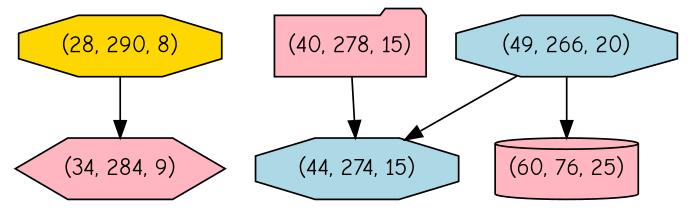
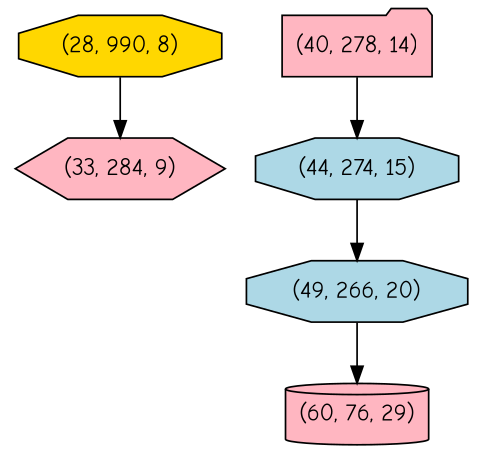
node "(28, 290, 8)": label "(28, 290, 8)" -> "(28, 990, 8)"
node "(40, 278, 15)": label "(40, 278, 15)" -> "(40, 278, 14)"
edge "(49, 266, 20)" -> "(44, 274, 15)": reversed
node "(34, 284, 9)": label "(34, 284, 9)" -> "(33, 284, 9)"
node "(60, 76, 25)": label "(60, 76, 25)" -> "(60, 76, 29)"
